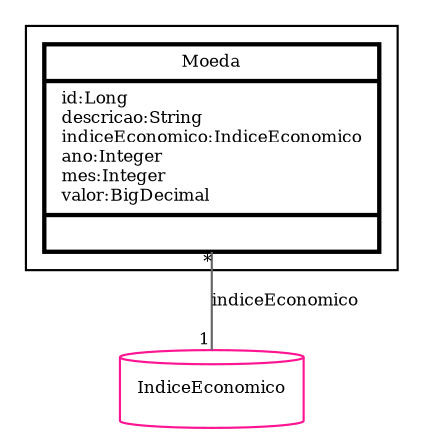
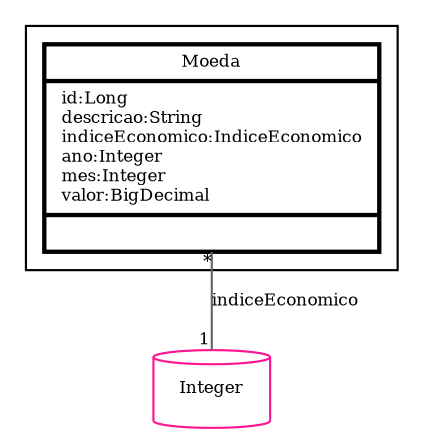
node "IndiceEconomico": label "IndiceEconomico" -> "Integer"
